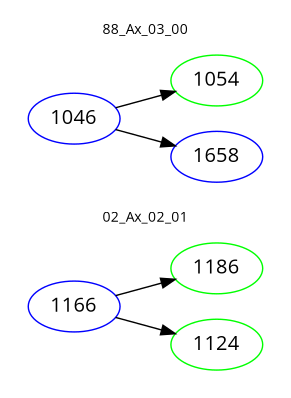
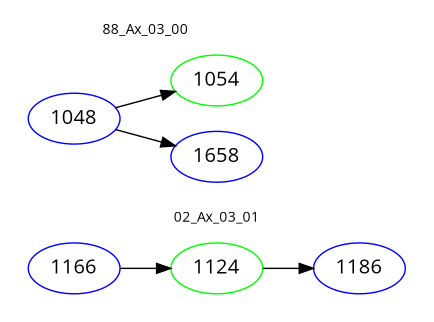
node "1046": label "1046" -> "1048"
cluster "02_Ax_02_01": label "02_Ax_02_01" -> "02_Ax_03_01"
node "1186": color green -> blue
edge "1166" -> "1186": now "1124" -> "1186"
